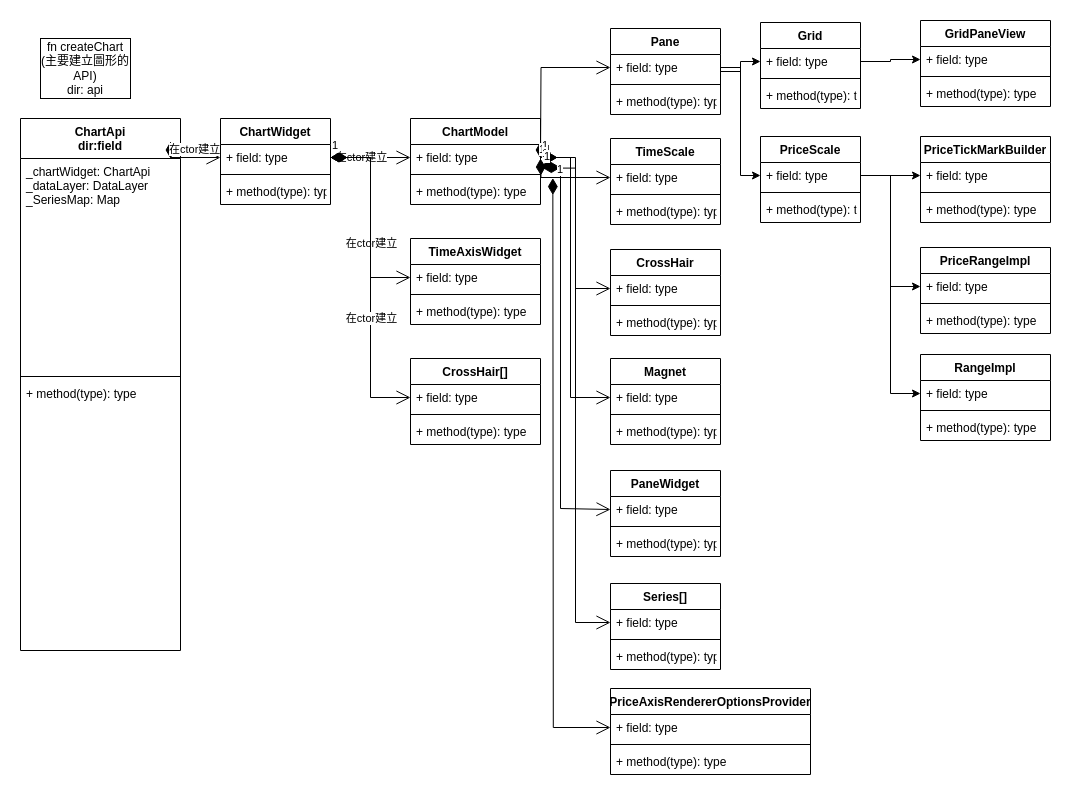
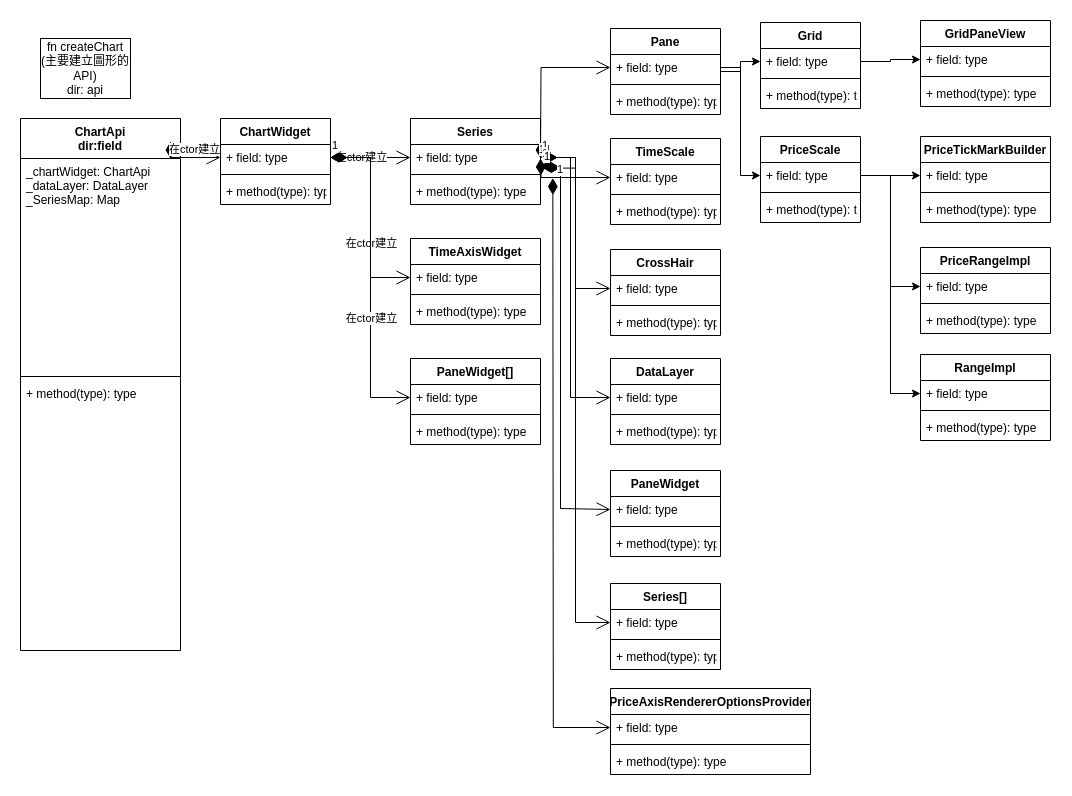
node "ChartModel": label "ChartModel" -> "Series"
node "CrossHair[]": label "CrossHair[]" -> "PaneWidget[]"
node "Magnet": label "Magnet" -> "DataLayer"
